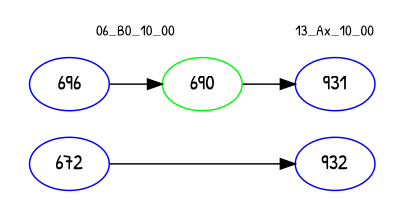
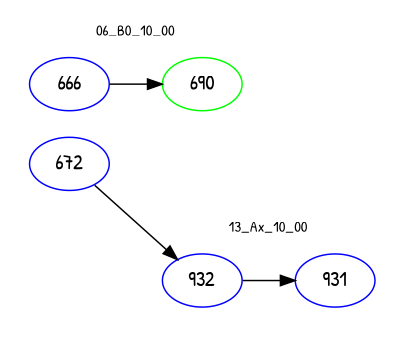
node "696": label "696" -> "666"
edge "690" -> "931": now "932" -> "931"
